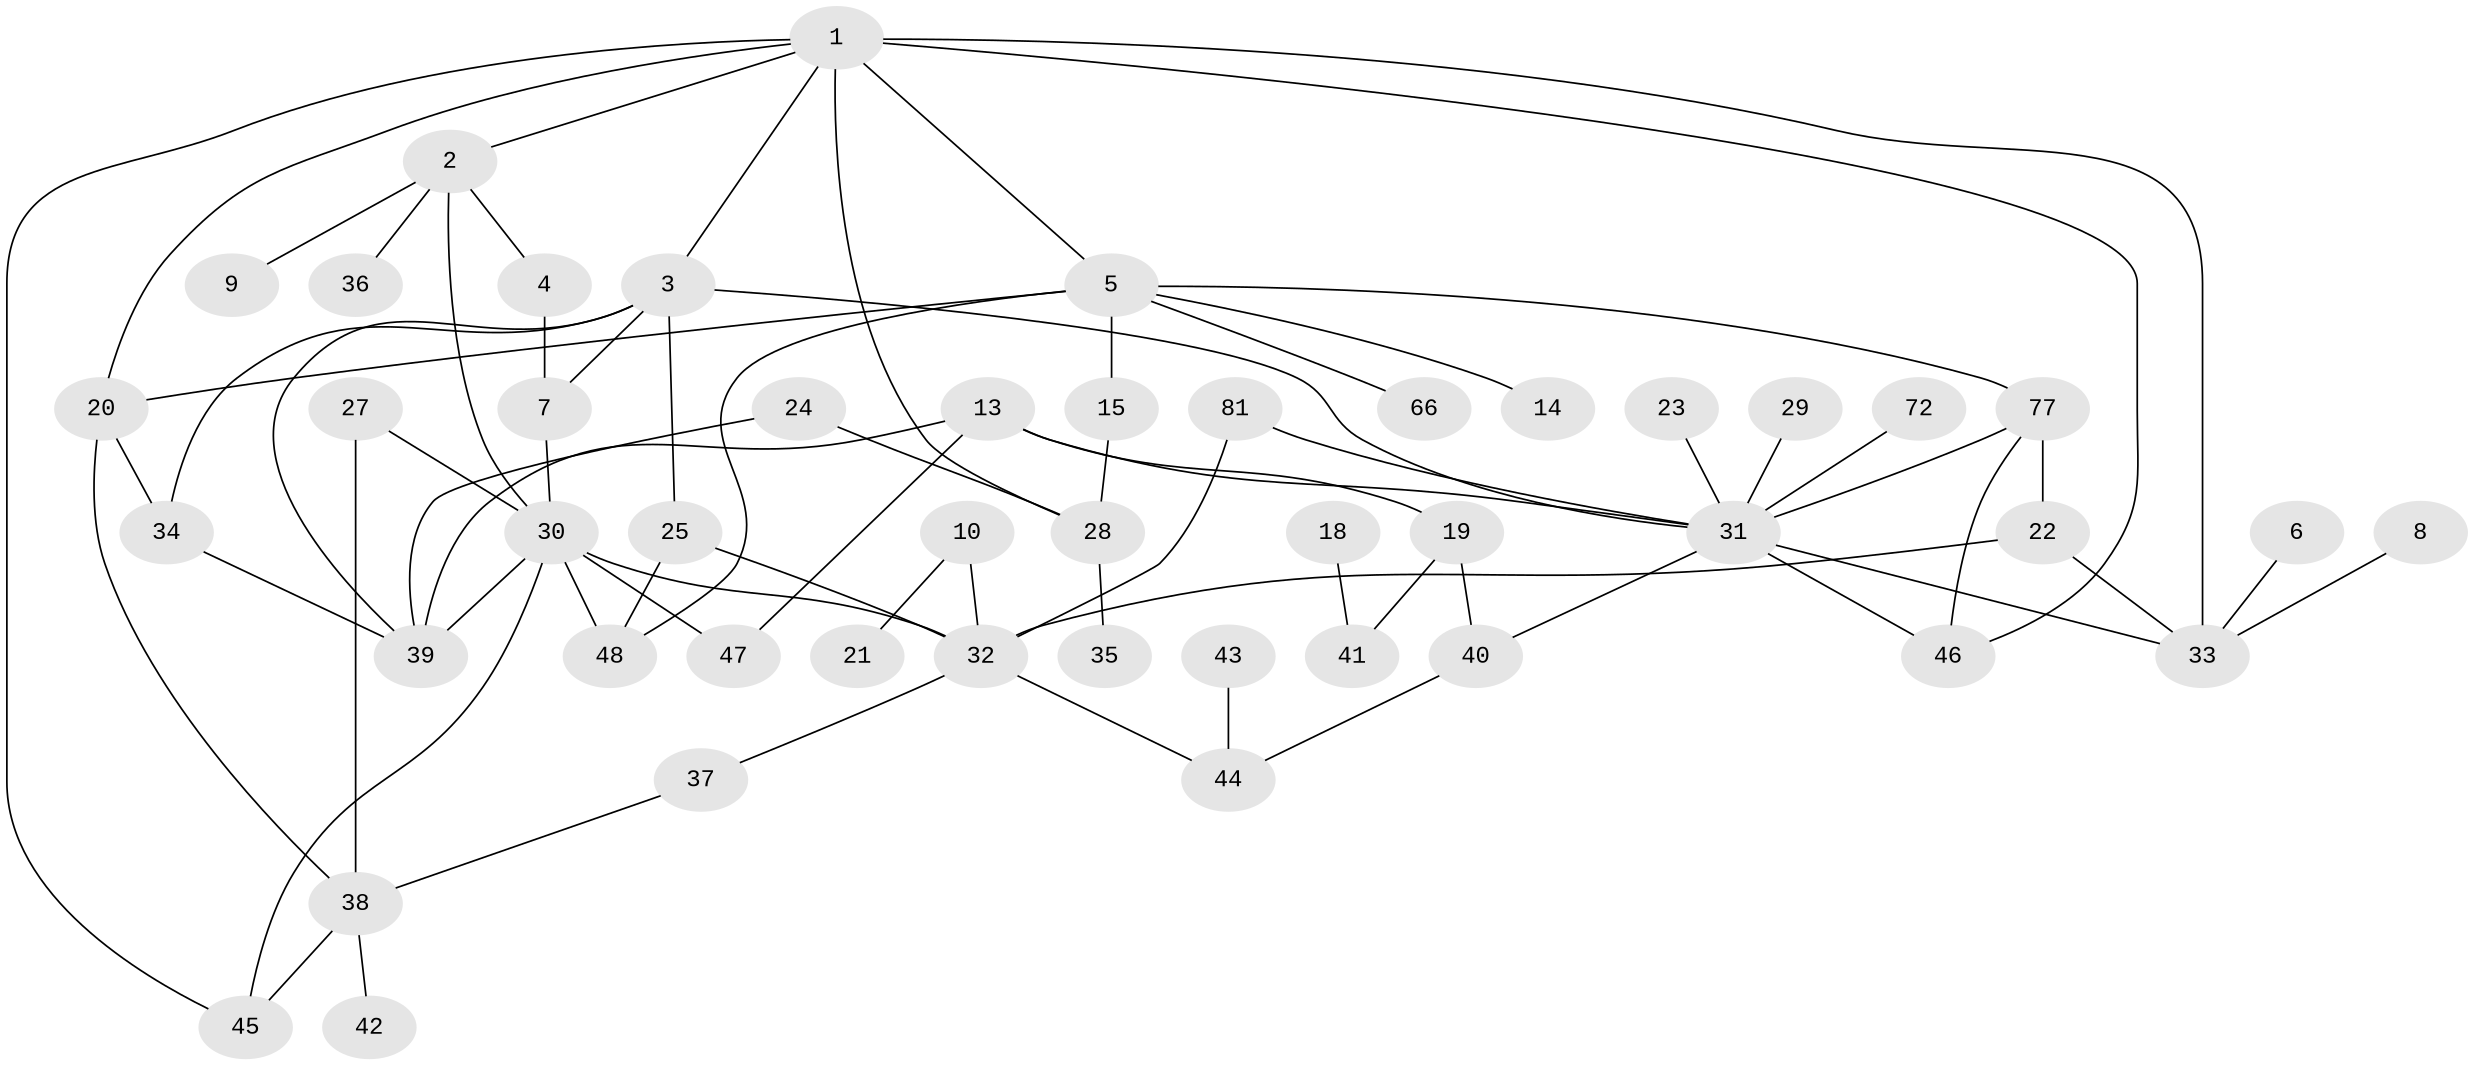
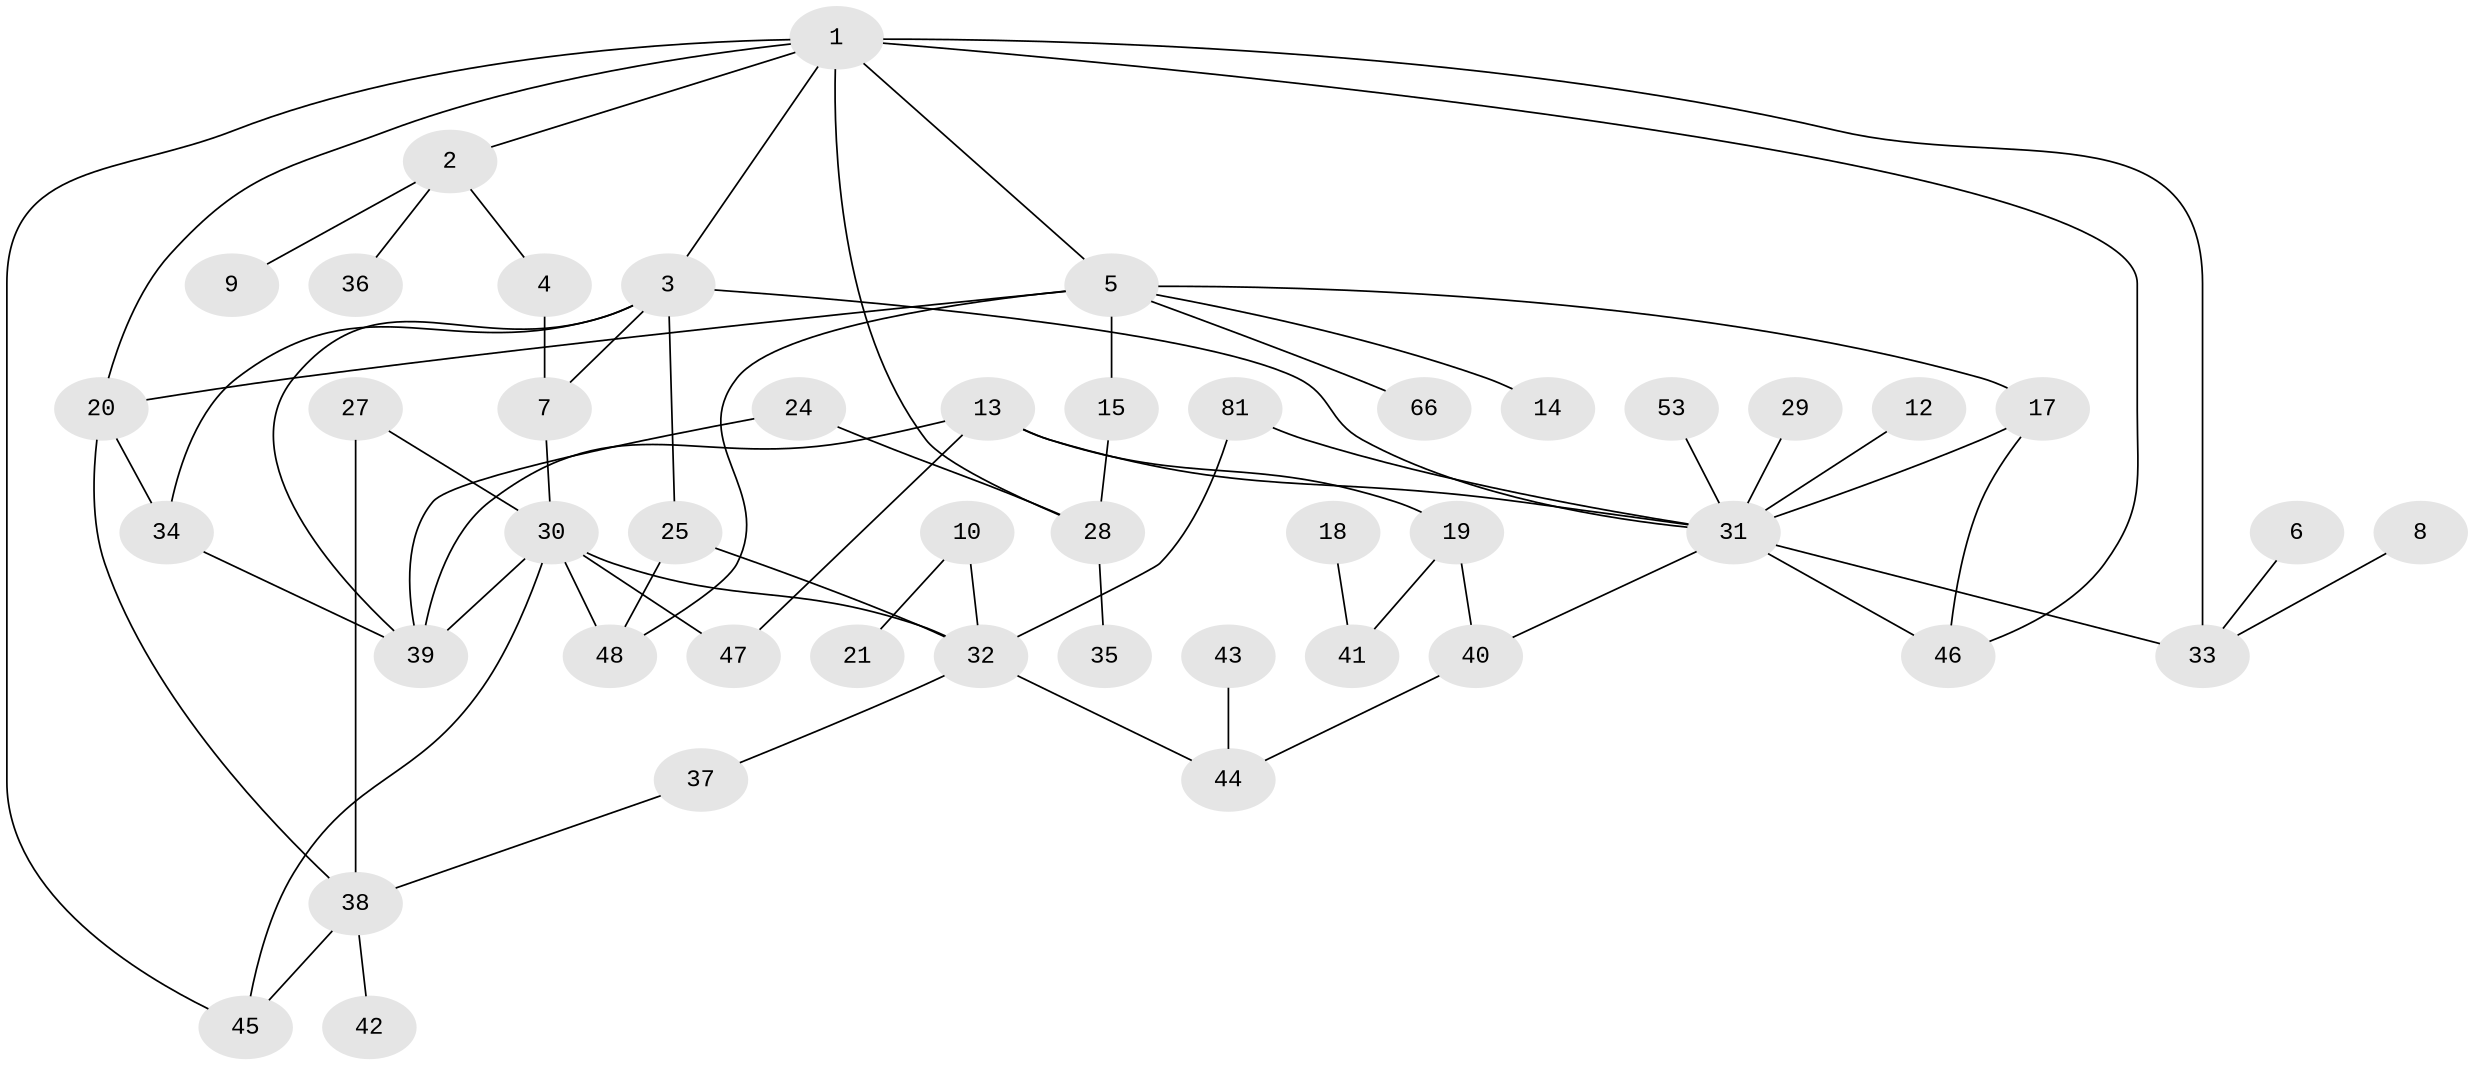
edge "2" -- "30": removed
node "23": label "23" -> "53"
node "72": label "72" -> "12"
node "77": label "77" -> "17"
node "22": removed
